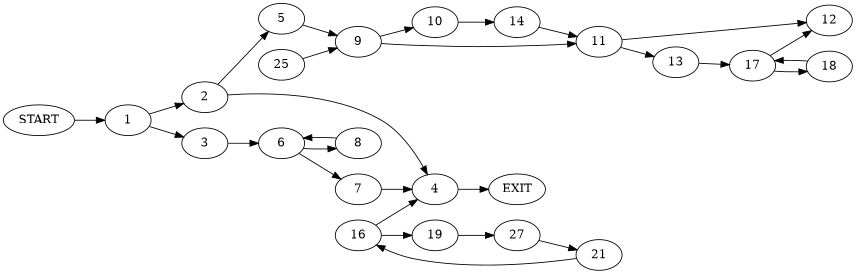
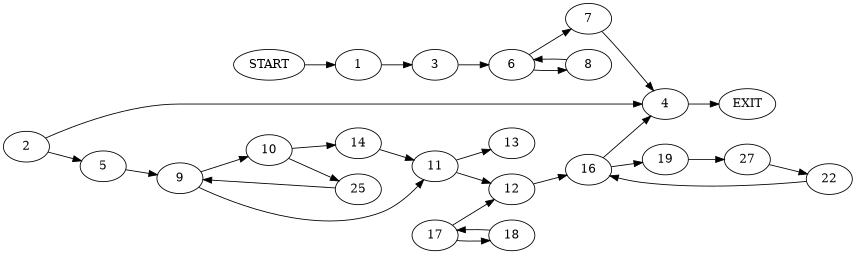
edge "13" -> "17": removed
edge "1" -> "2": removed
edge "10" -> "25": added
edge "12" -> "16": added
node "21": label "21" -> "22"
